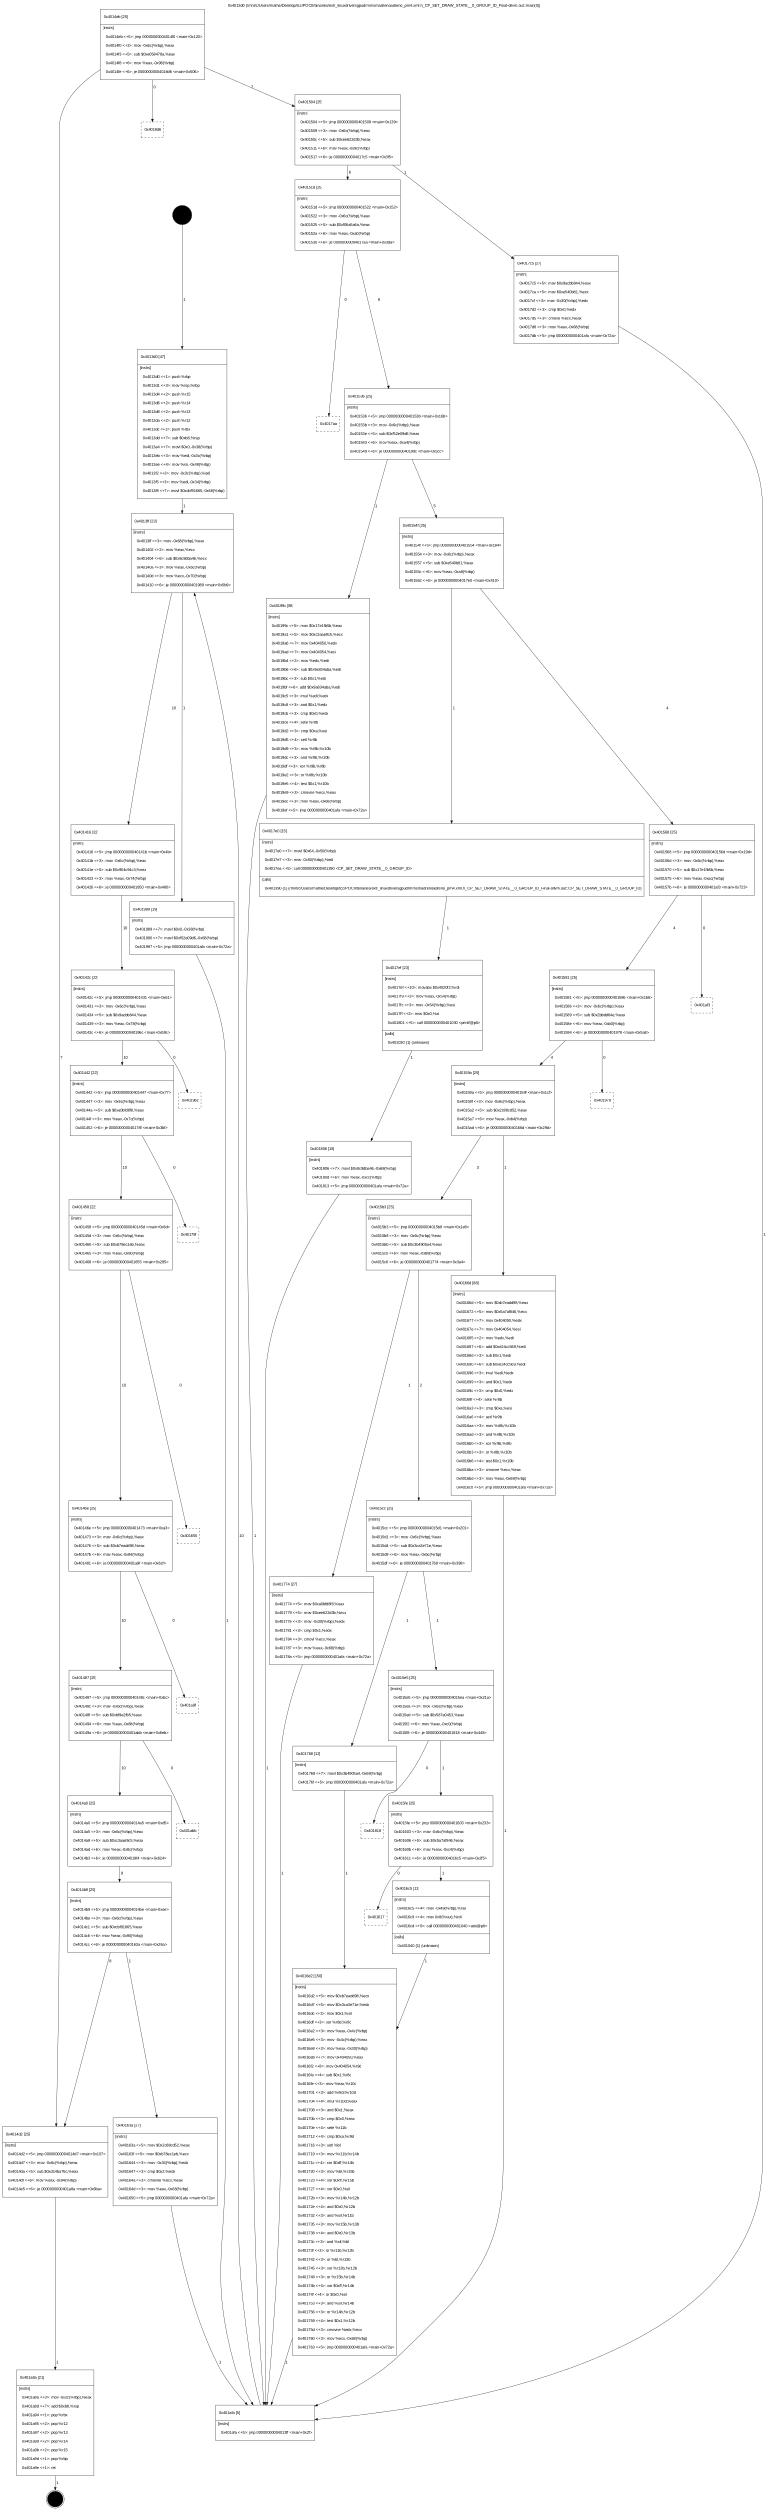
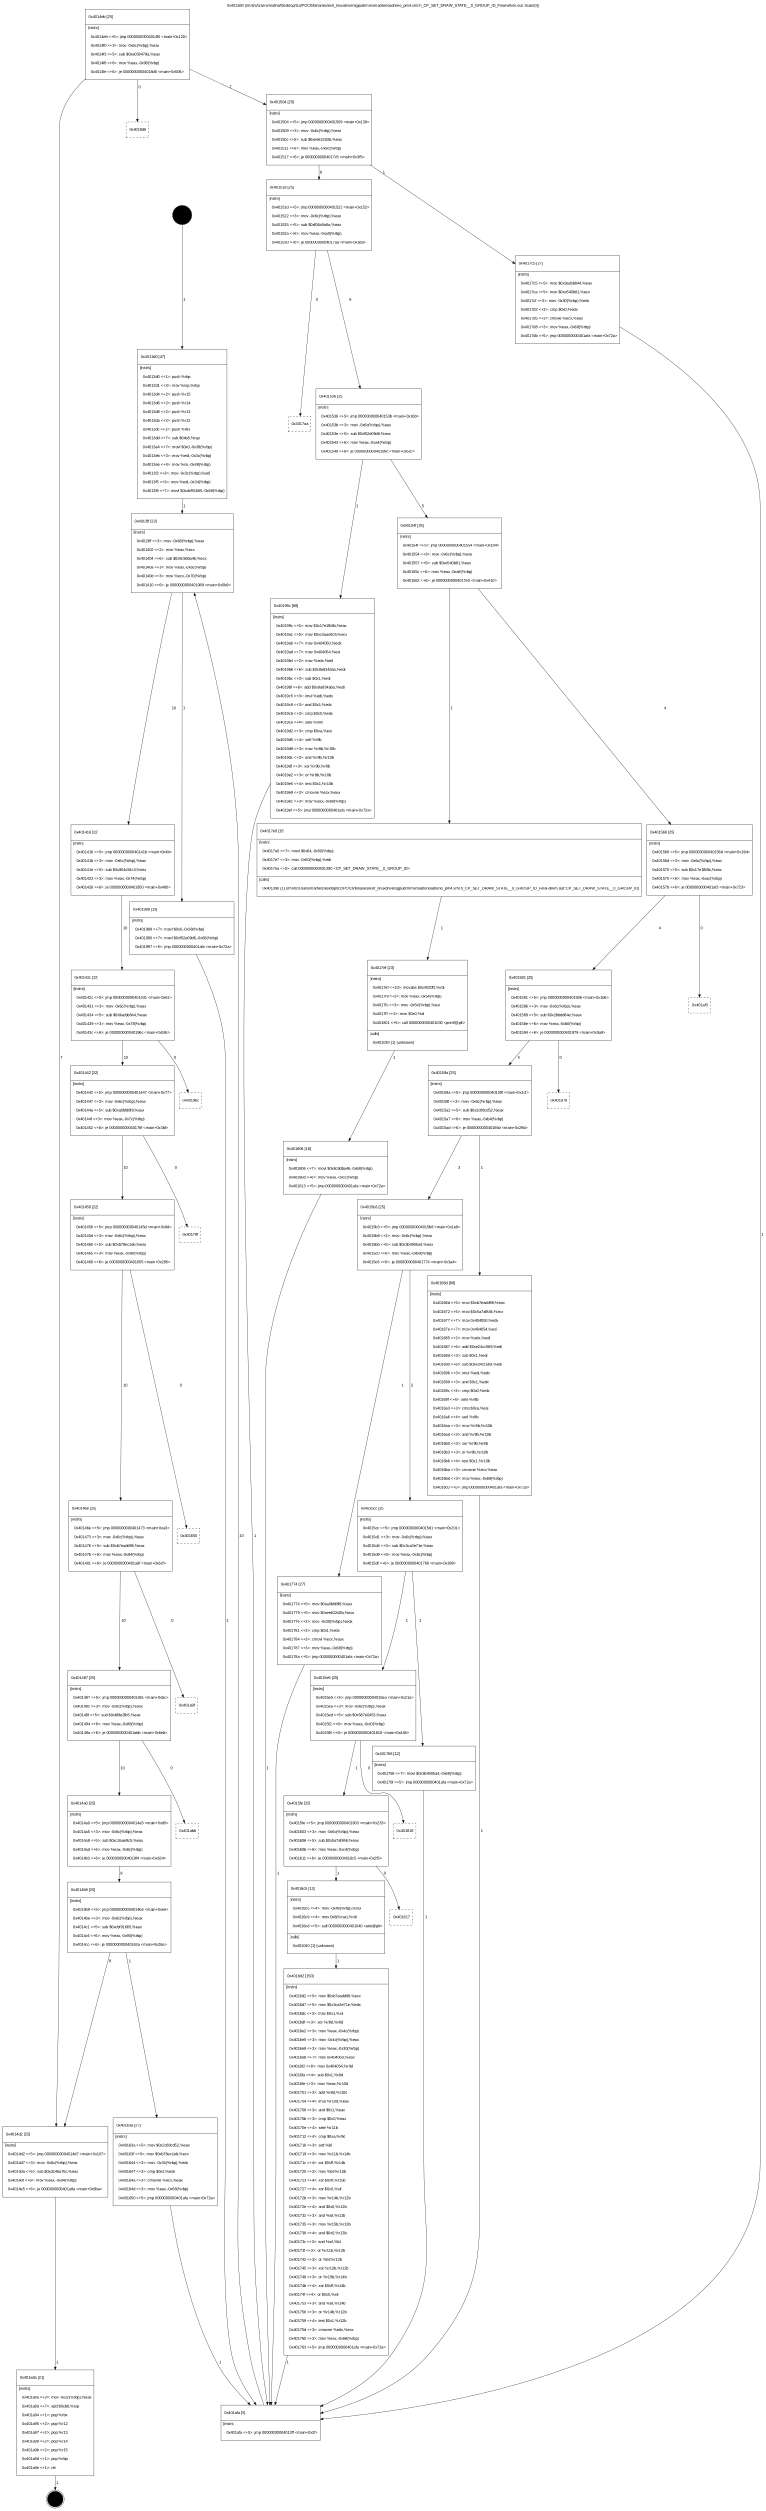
edge "0x401768 [12]" -> "0x4016d2 [150]": now "0x401768 [12]" -> "0x401afa [5]"
